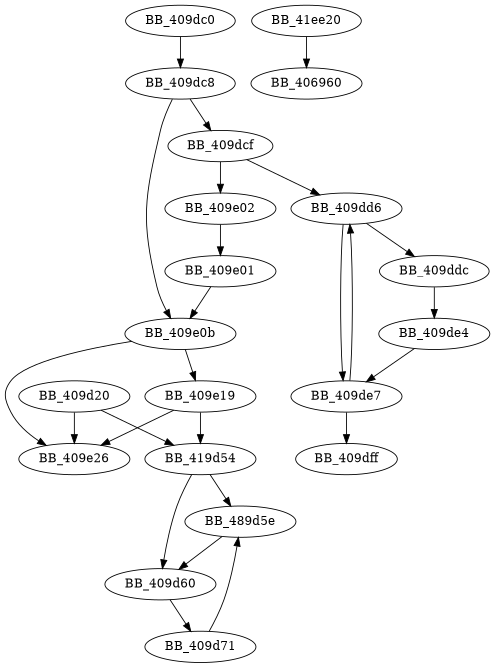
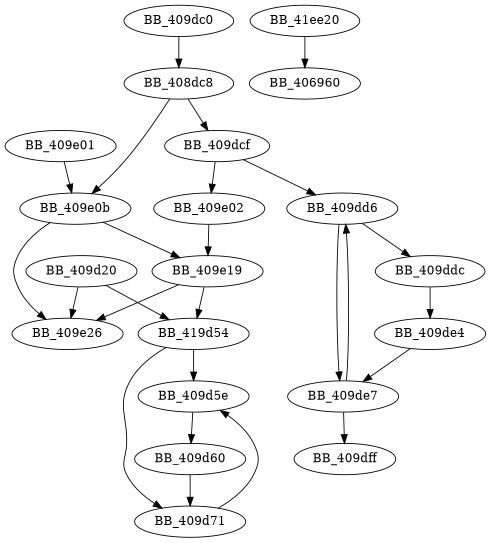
node "BB_409dc8": label "BB_409dc8" -> "BB_408dc8"
edge "BB_409e02" -> "BB_409e01": now "BB_409e02" -> "BB_409e19"
edge "BB_419d54" -> "BB_409d60": now "BB_419d54" -> "BB_409d71"
node "BB_489d5e": label "BB_489d5e" -> "BB_409d5e"
